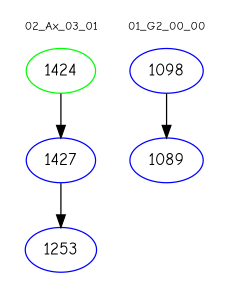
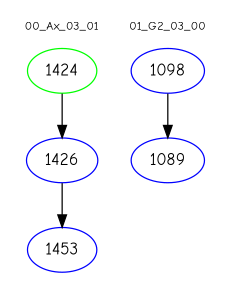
cluster "02_Ax_03_01": label "02_Ax_03_01" -> "00_Ax_03_01"
cluster "01_G2_00_00": label "01_G2_00_00" -> "01_G2_03_00"
node "1427": label "1427" -> "1426"
node "1253": label "1253" -> "1453"
